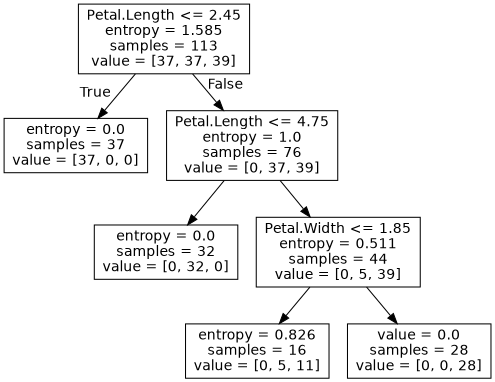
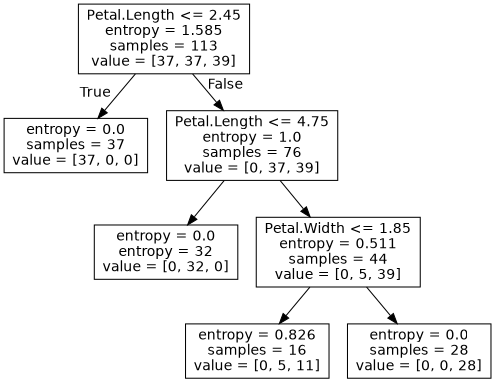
node "entropy = 0.0 samples = 32 value = [0, 32, 0]": label "entropy = 0.0 samples = 32 value = [0, 32, 0]" -> "entropy = 0.0 entropy = 32 value = [0, 32, 0]"
node "value = 0.0 samples = 28 value = [0, 0, 28]": label "value = 0.0 samples = 28 value = [0, 0, 28]" -> "entropy = 0.0 samples = 28 value = [0, 0, 28]"
